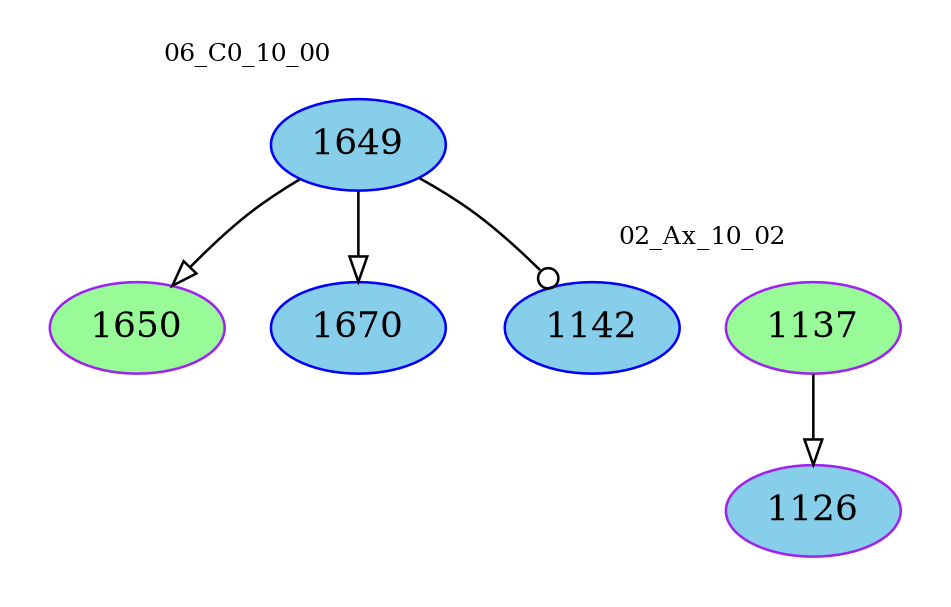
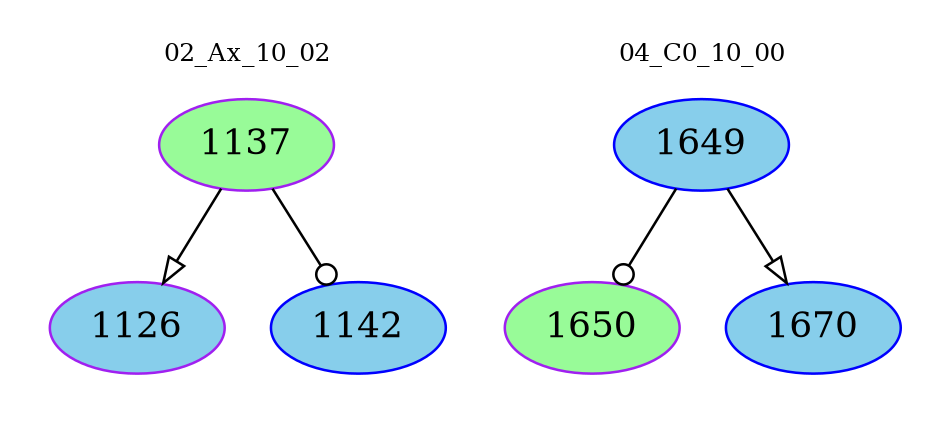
cluster "06_C0_10_00": label "06_C0_10_00" -> "04_C0_10_00"
edge "1649" -> "1650": arrowhead onormal -> odot
edge "1649" -> "1142": now "1137" -> "1142"
